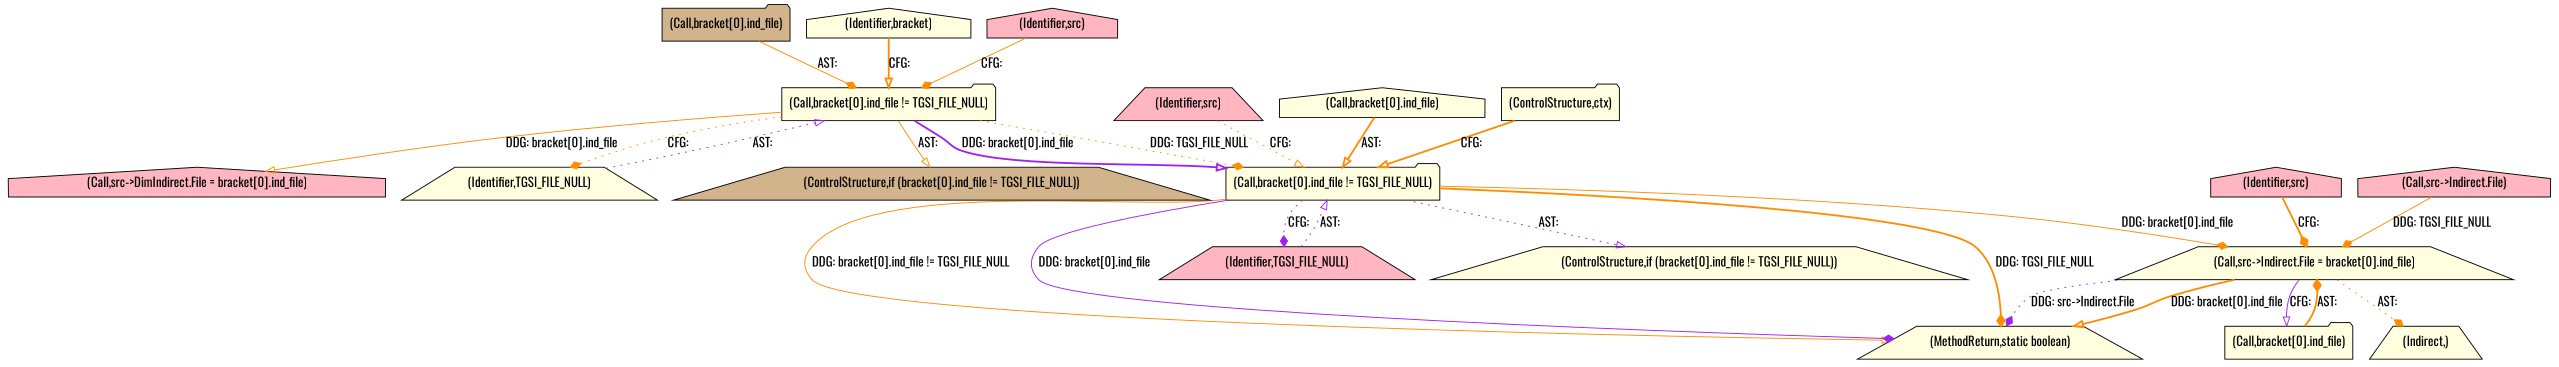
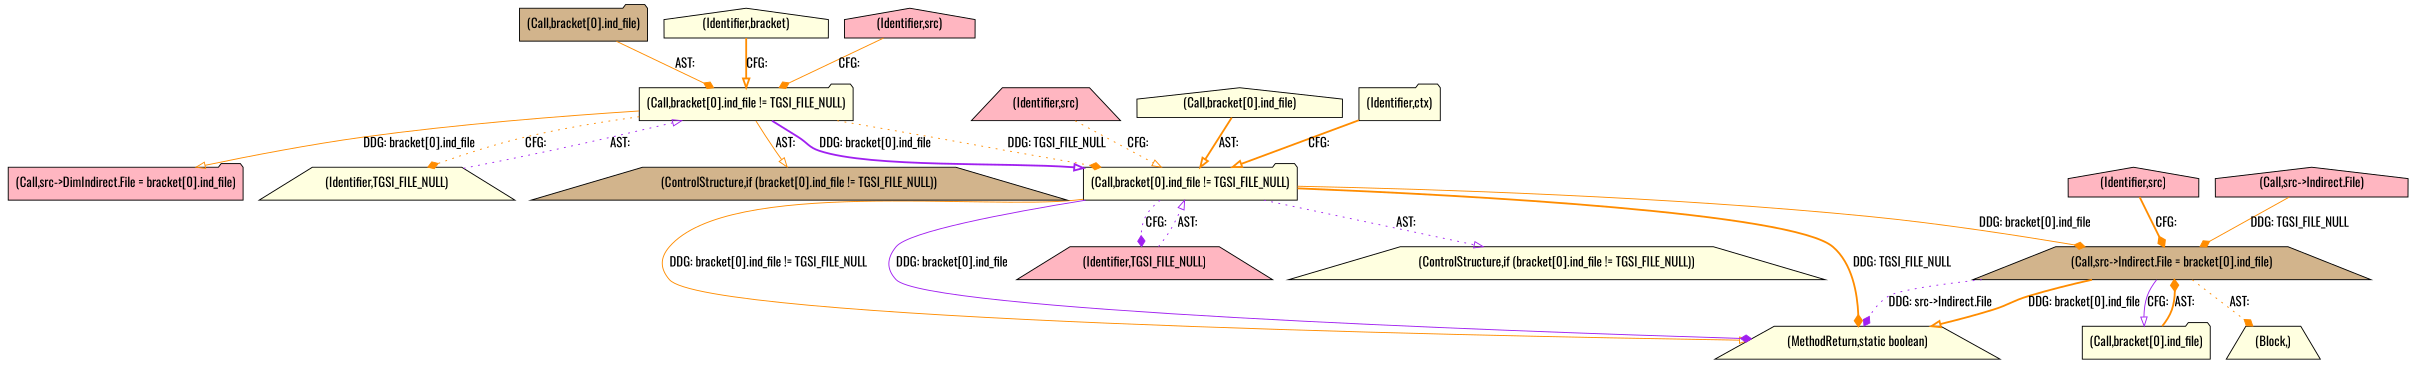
node "(ControlStructure,ctx)": label "(ControlStructure,ctx)" -> "(Identifier,ctx)"
node "(Call,src->DimIndirect.File = bracket[0].ind_file)": shape house -> folder
node "(Call,src->Indirect.File = bracket[0].ind_file)": fillcolor lightyellow -> tan
node "(Indirect,)": label "(Indirect,)" -> "(Block,)"
